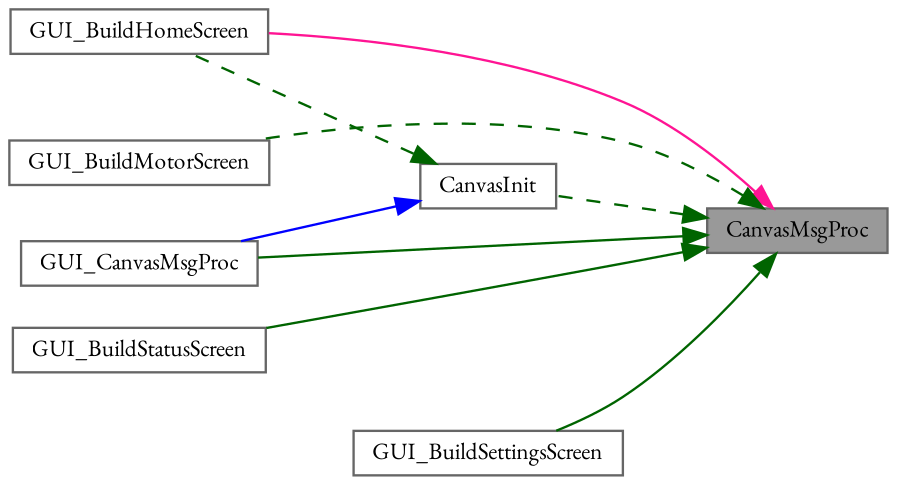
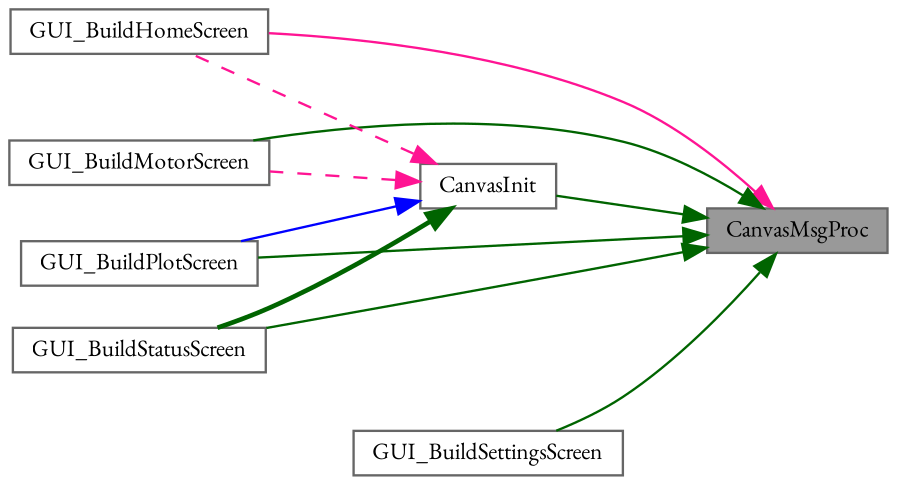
edge "GUI_BuildHomeScreen" -> "CanvasInit": color darkgreen -> deeppink
edge "GUI_BuildMotorScreen" -> "CanvasMsgProc": style dashed -> solid
edge "GUI_BuildMotorScreen" -> "CanvasInit": added
edge "CanvasInit" -> "CanvasMsgProc": style dashed -> solid
node "GUI_CanvasMsgProc": label "GUI_CanvasMsgProc" -> "GUI_BuildPlotScreen"
edge "GUI_BuildStatusScreen" -> "CanvasInit": added
